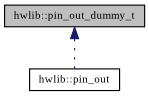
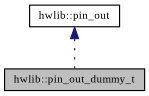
edge "hwlib::pin_out" -> "hwlib::pin_out_dummy_t": reversed
